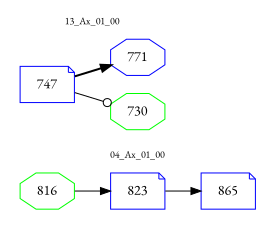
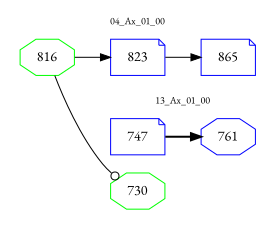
node "771": label "771" -> "761"
edge "747" -> "730": now "816" -> "730"
